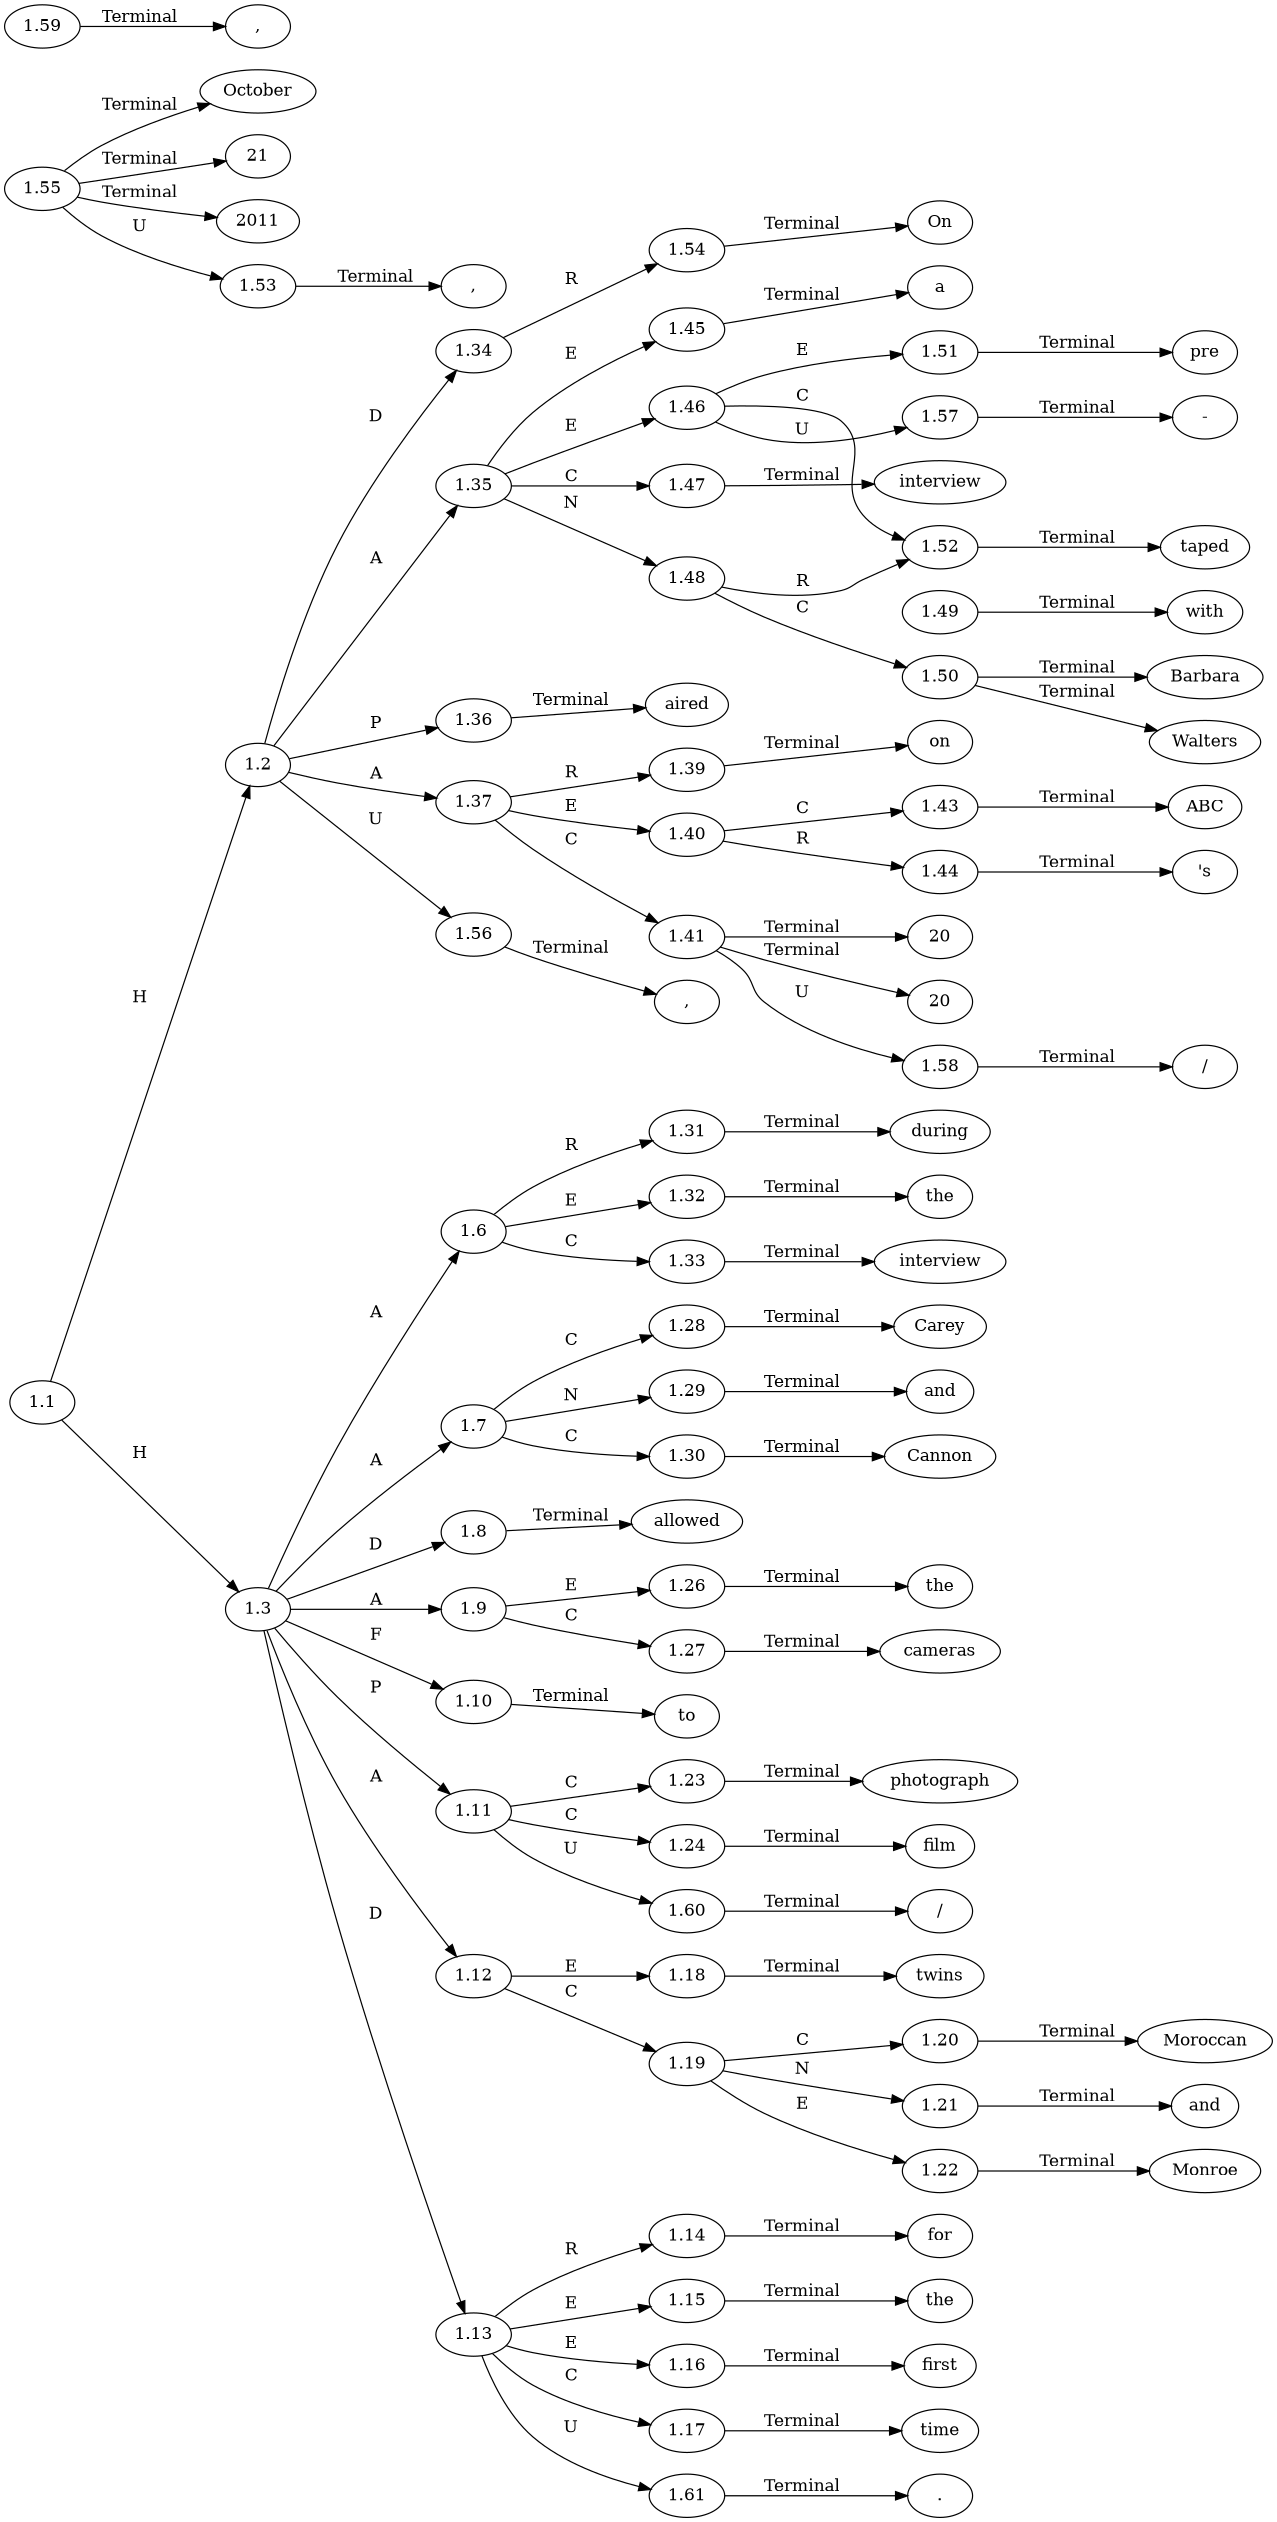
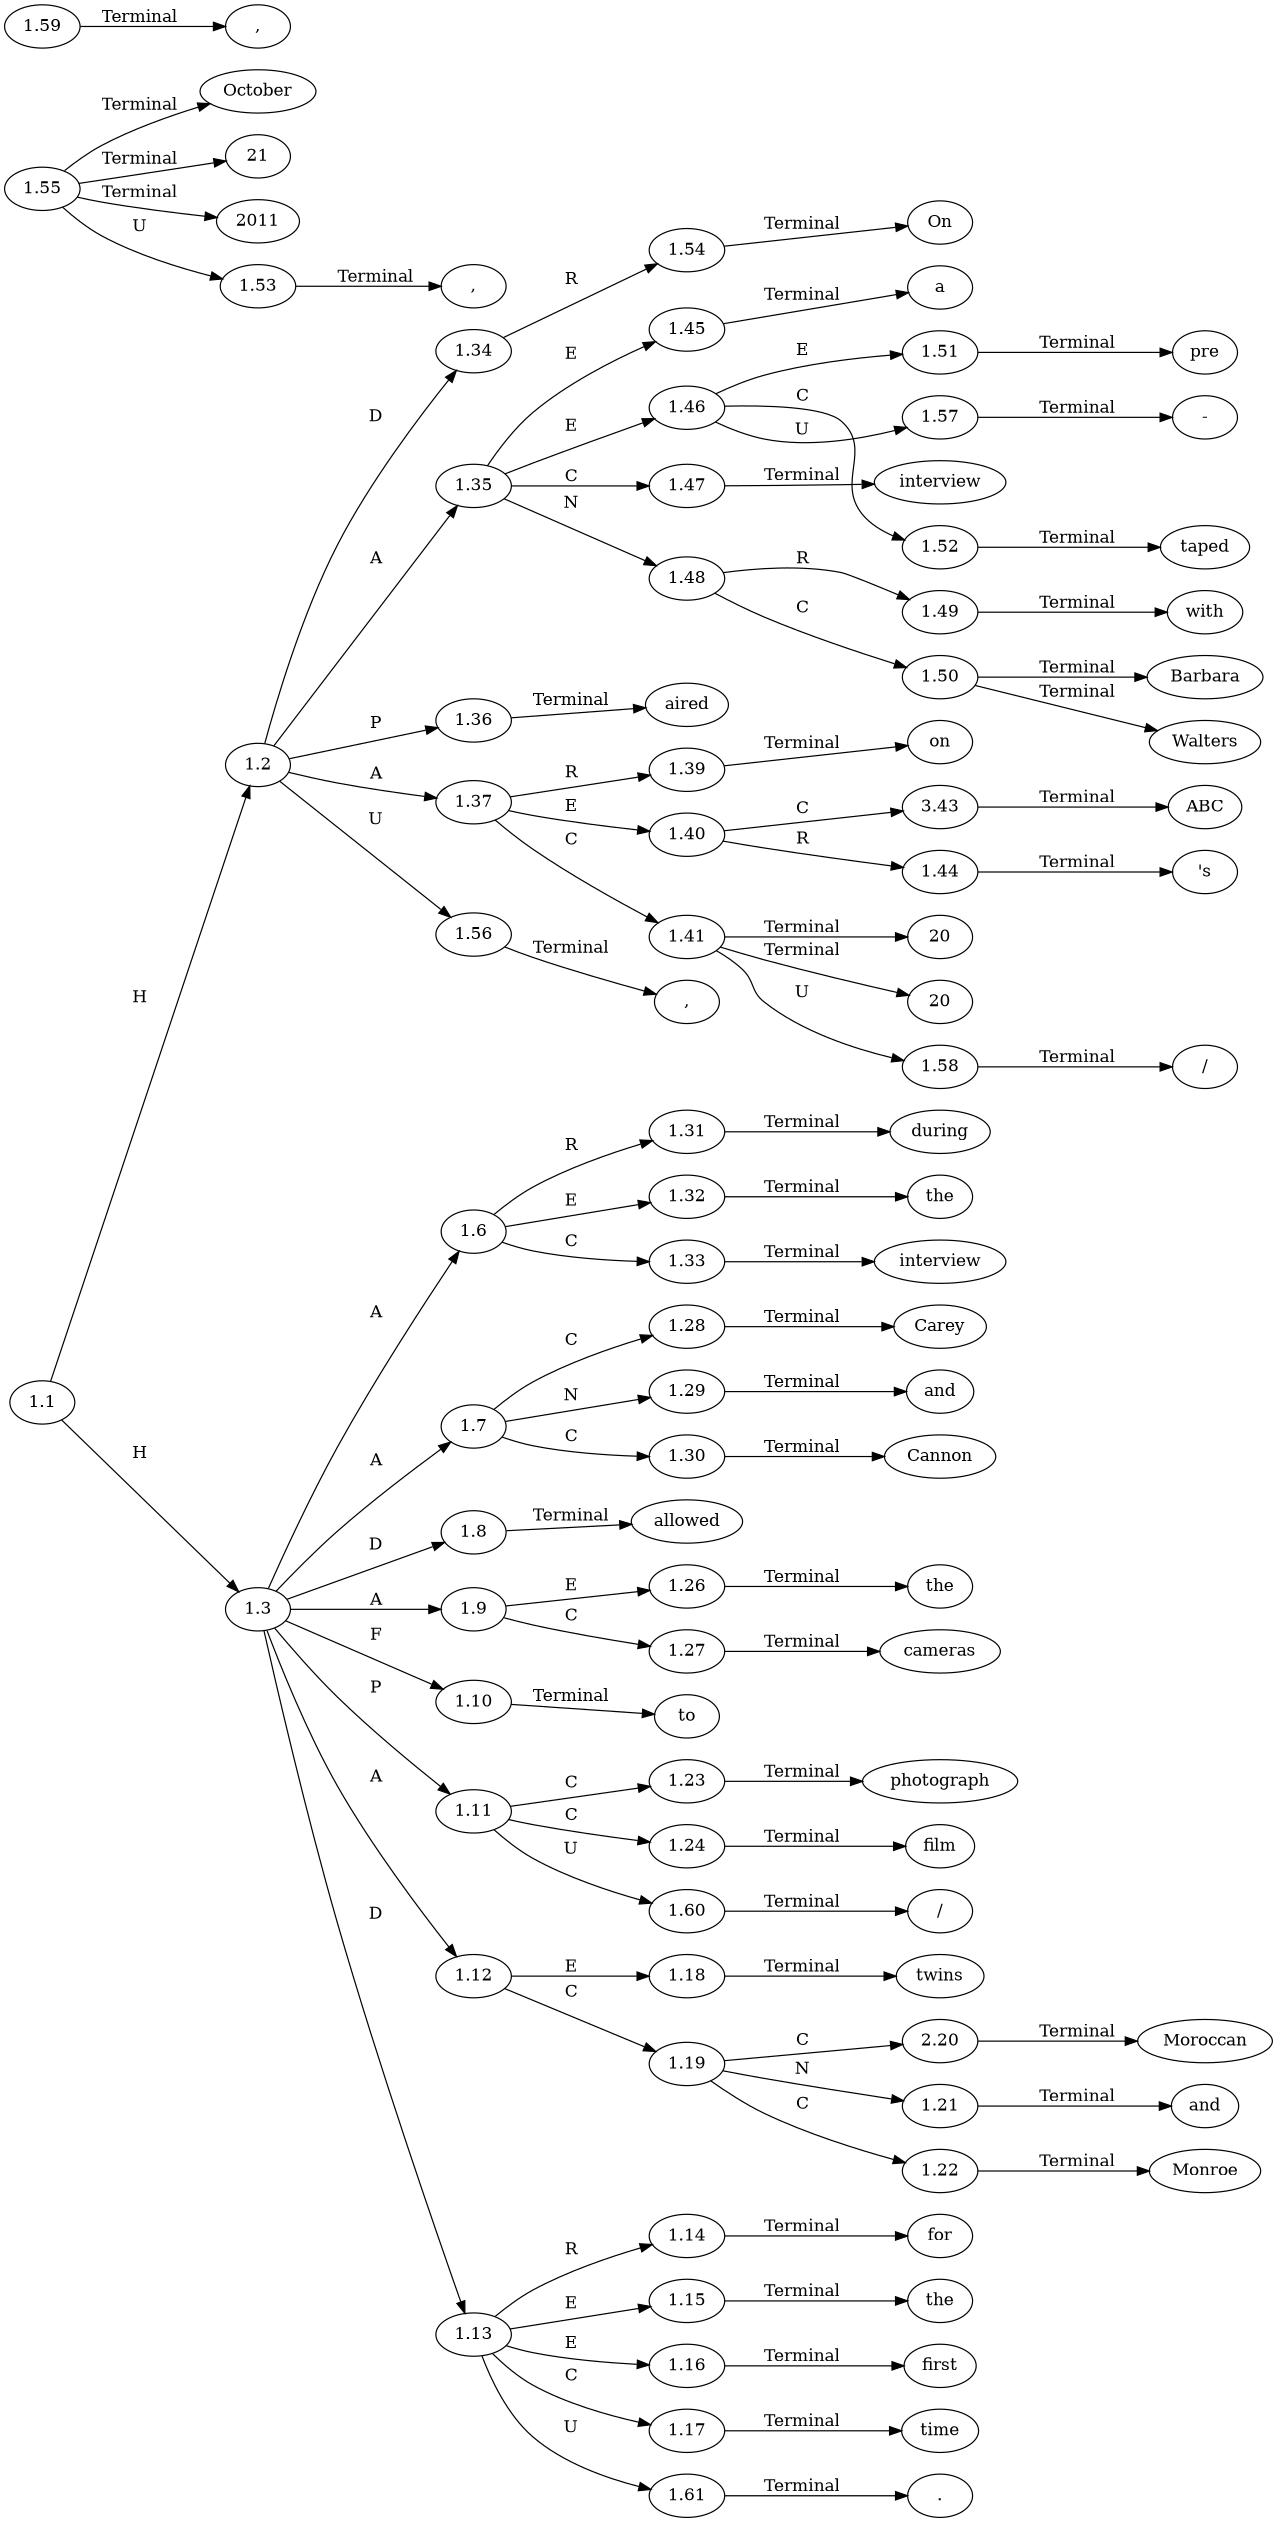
edge "1.48" -> "1.52": now "1.48" -> "1.49"
node "1.43": label "1.43" -> "3.43"
node "1.20": label "1.20" -> "2.20"
edge "1.19" -> "1.22": label "E" -> "C"
